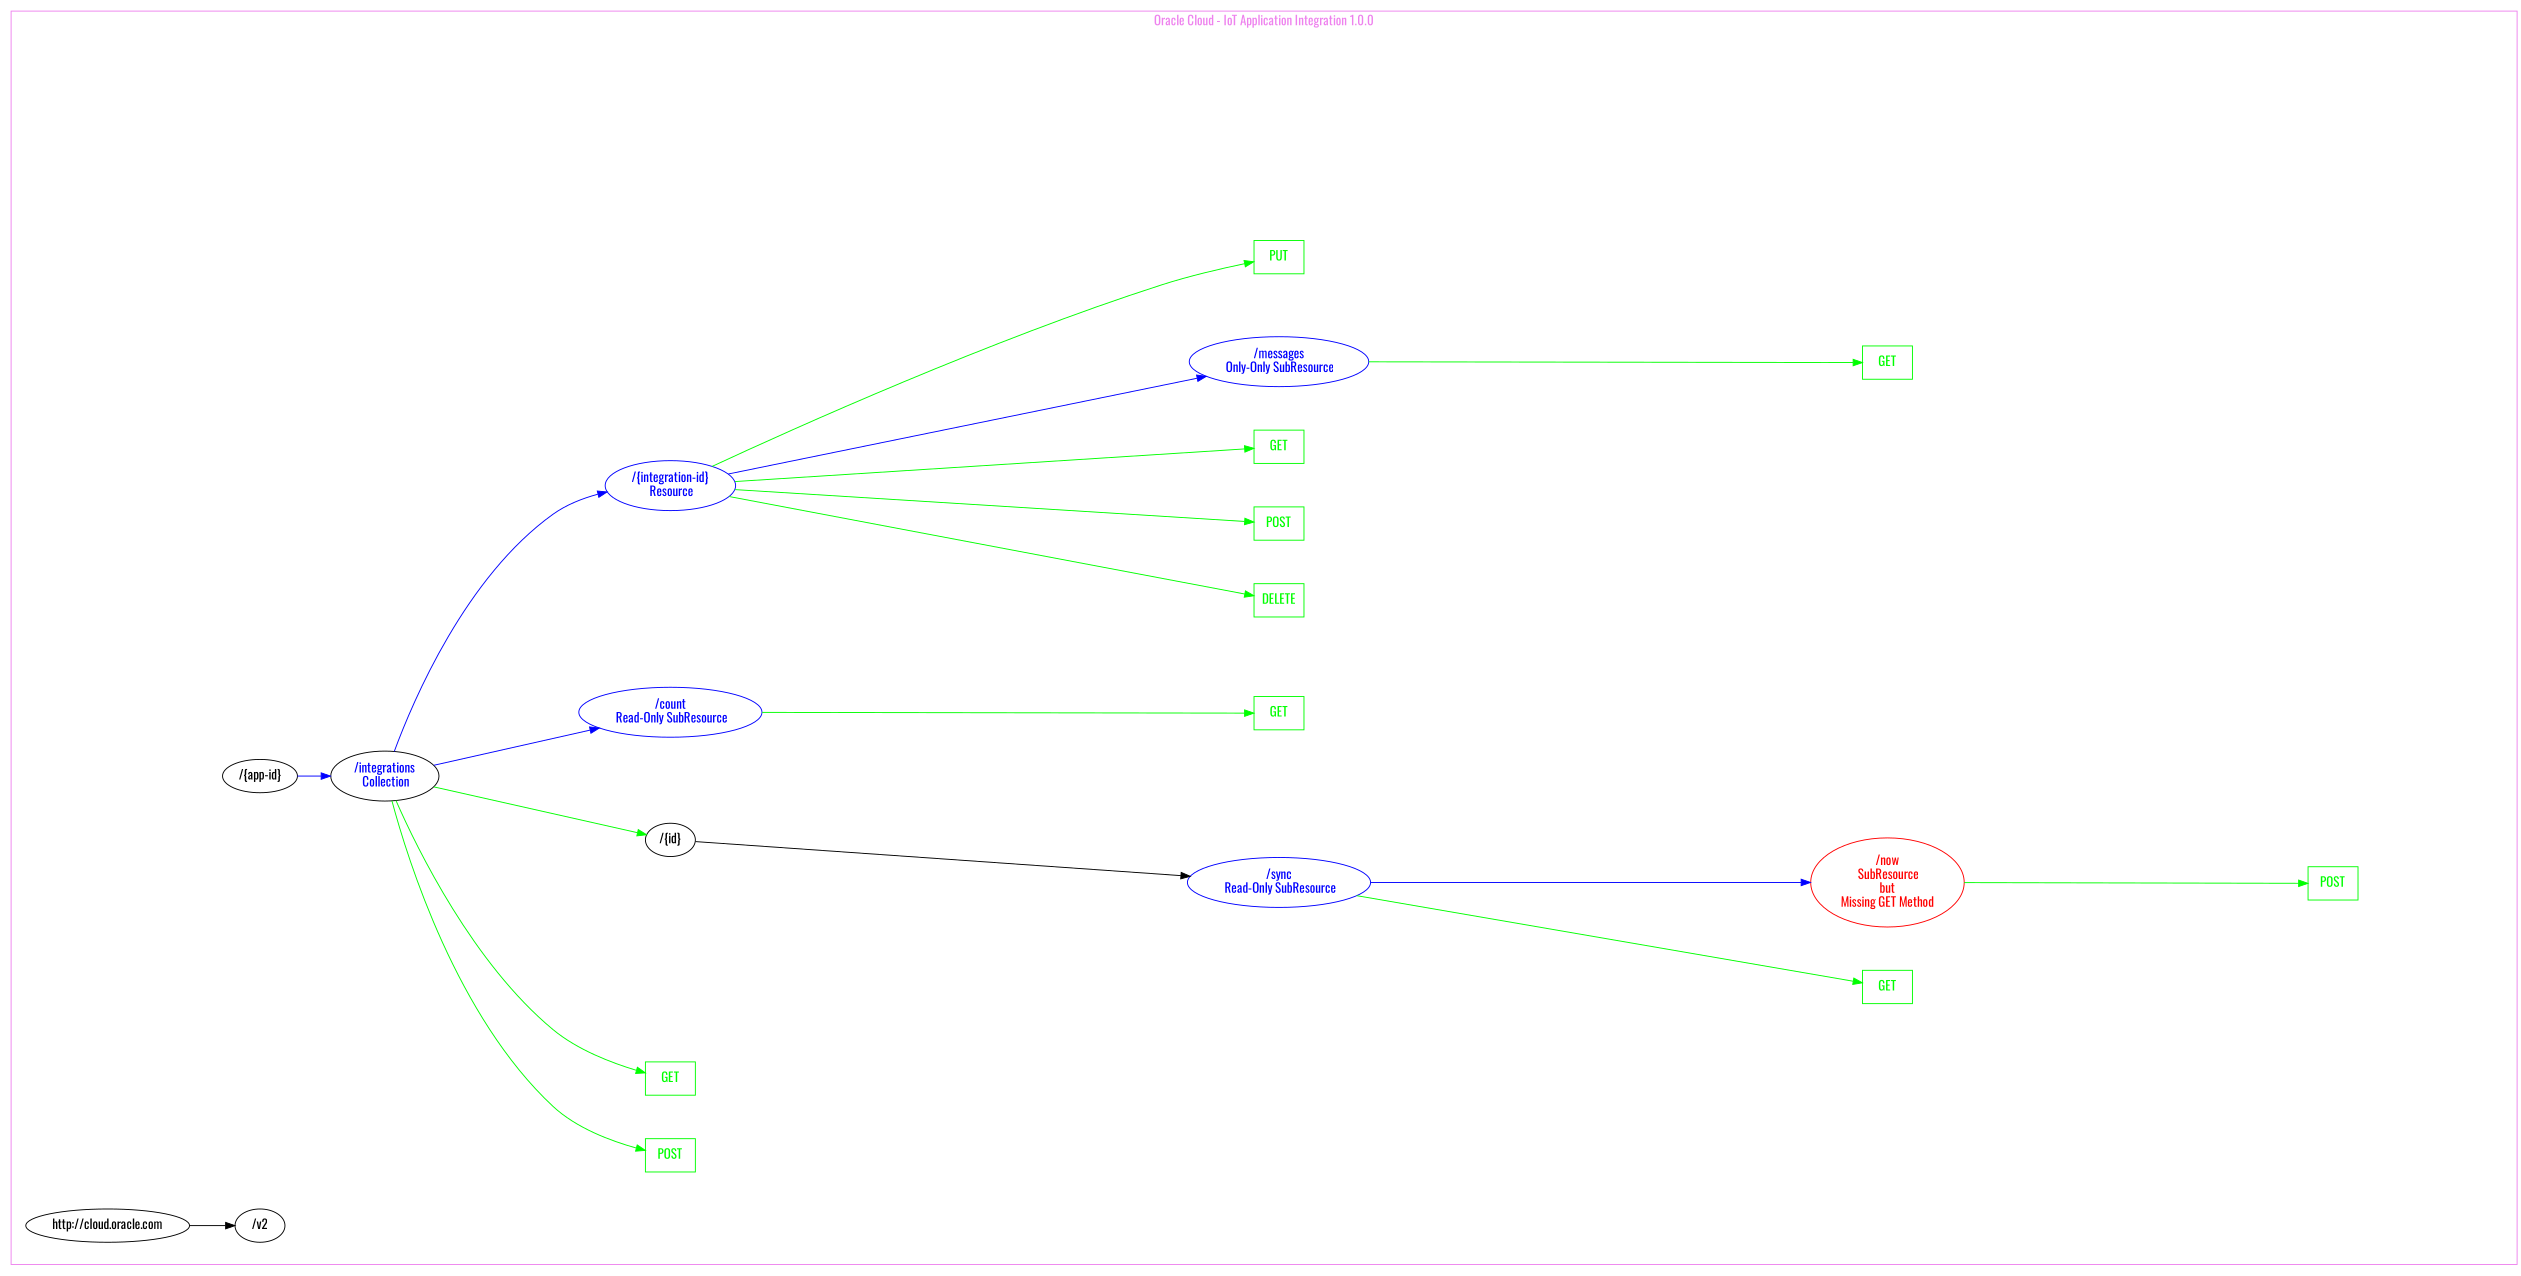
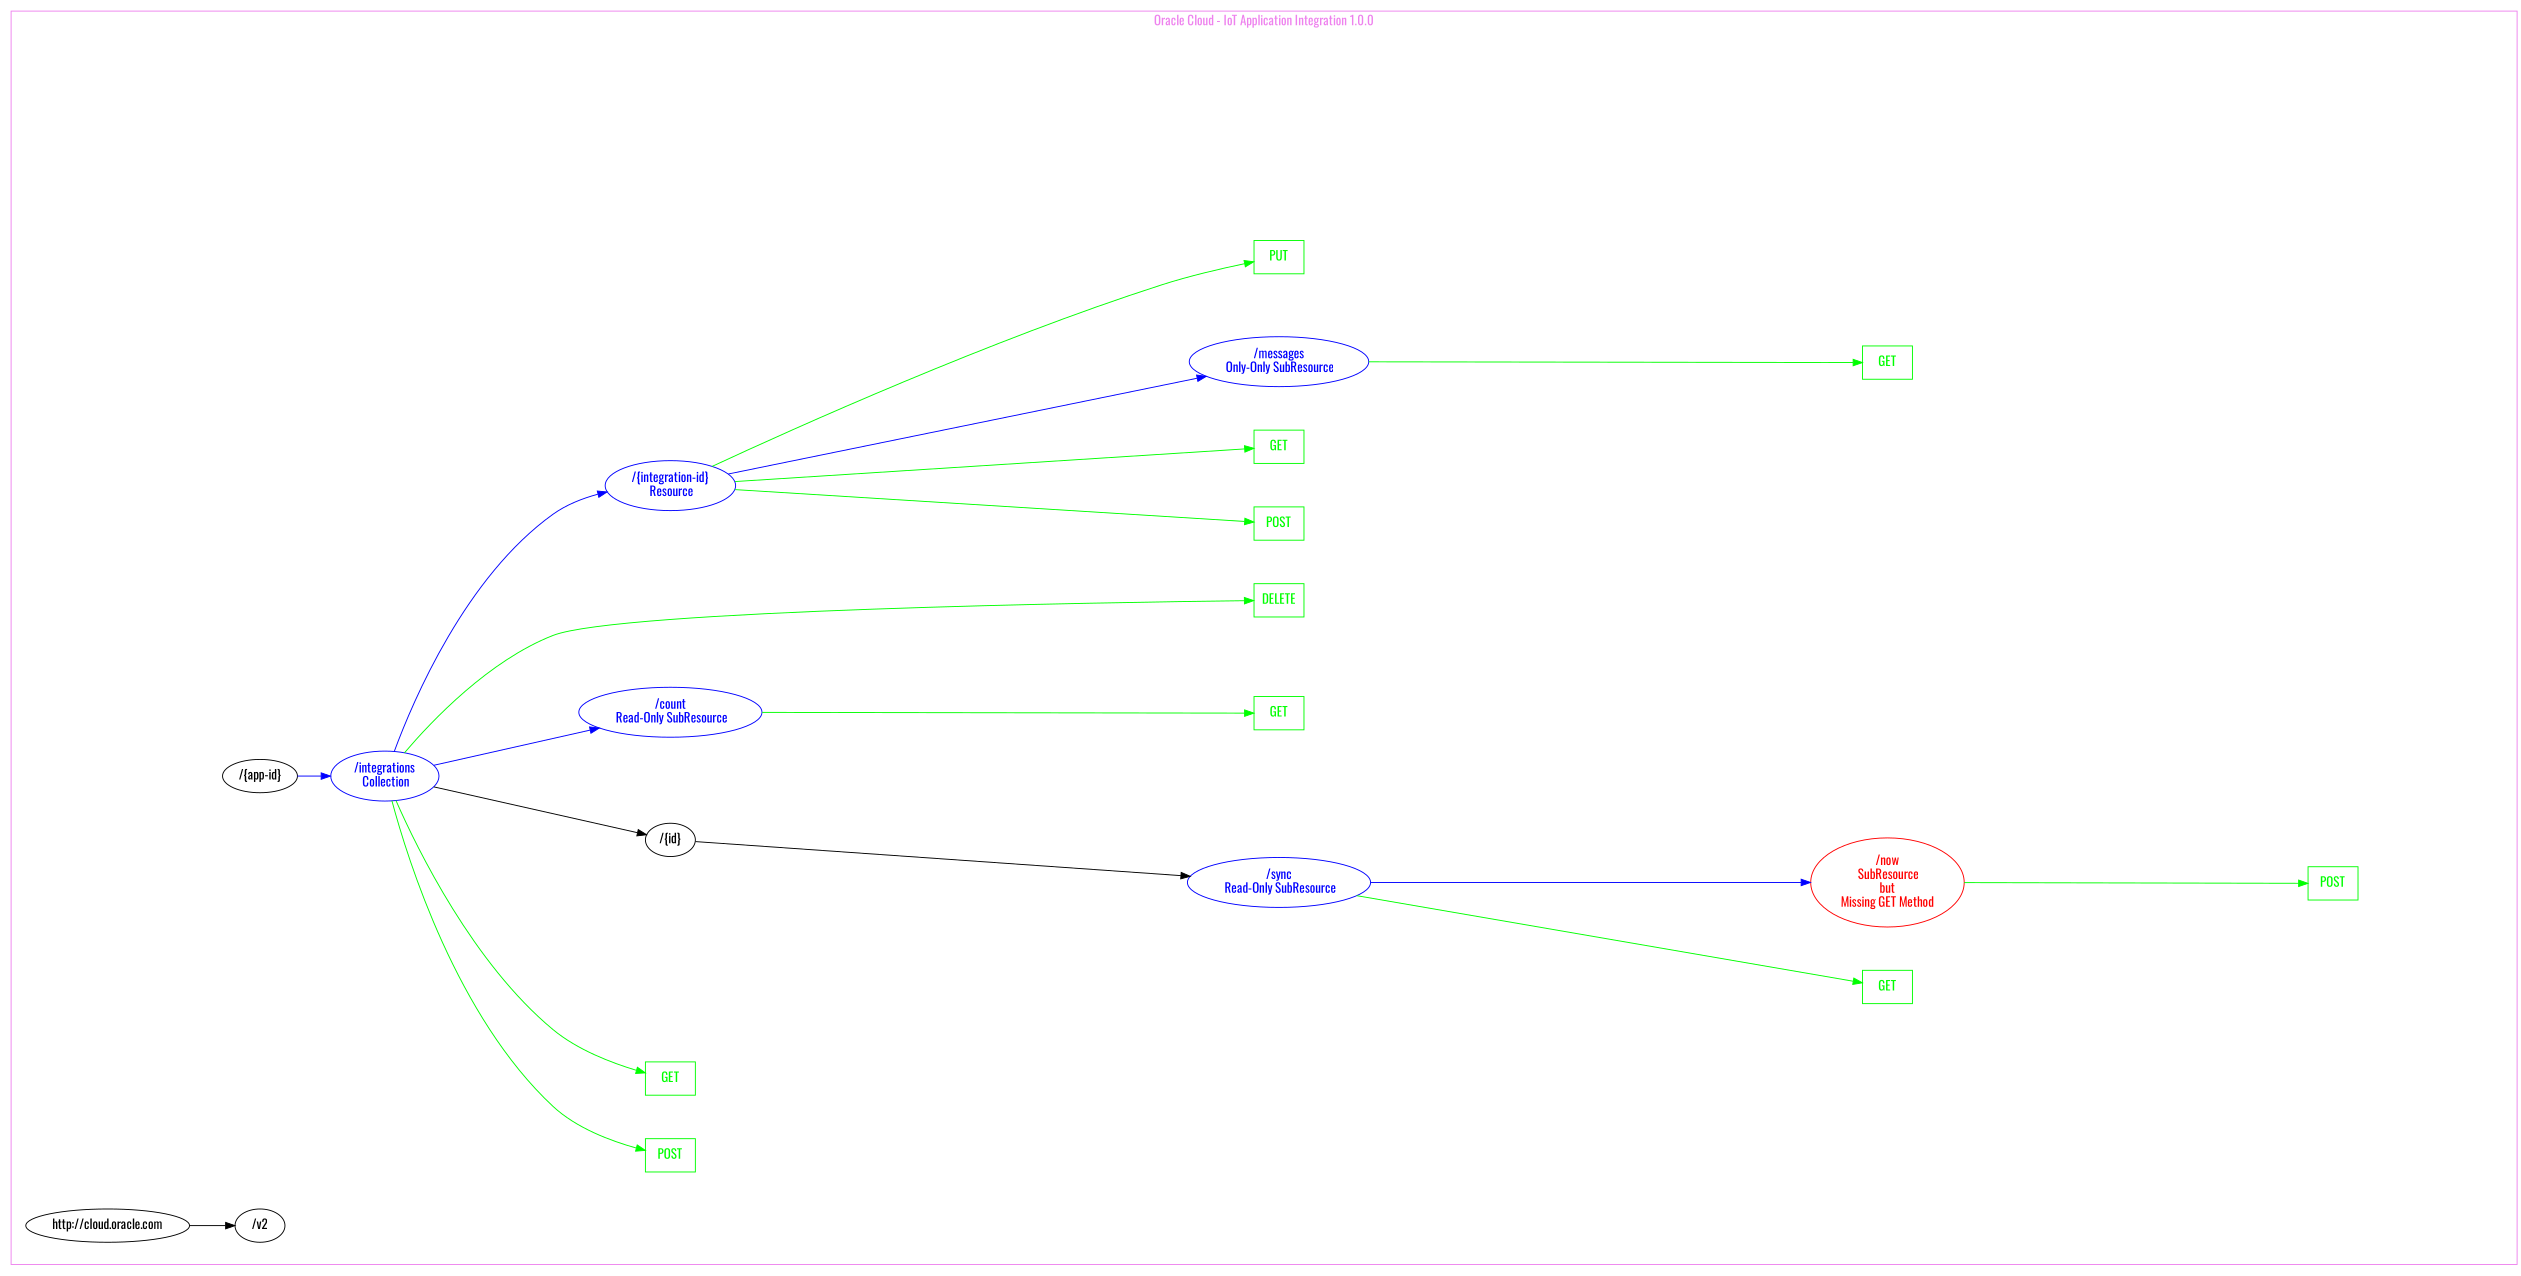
edge "/{integration-id} Resource" -> "DELETE": now "/integrations Collection" -> "DELETE"
node "/integrations Collection": color black -> blue
edge "/integrations Collection" -> "/{id}": color green -> black
